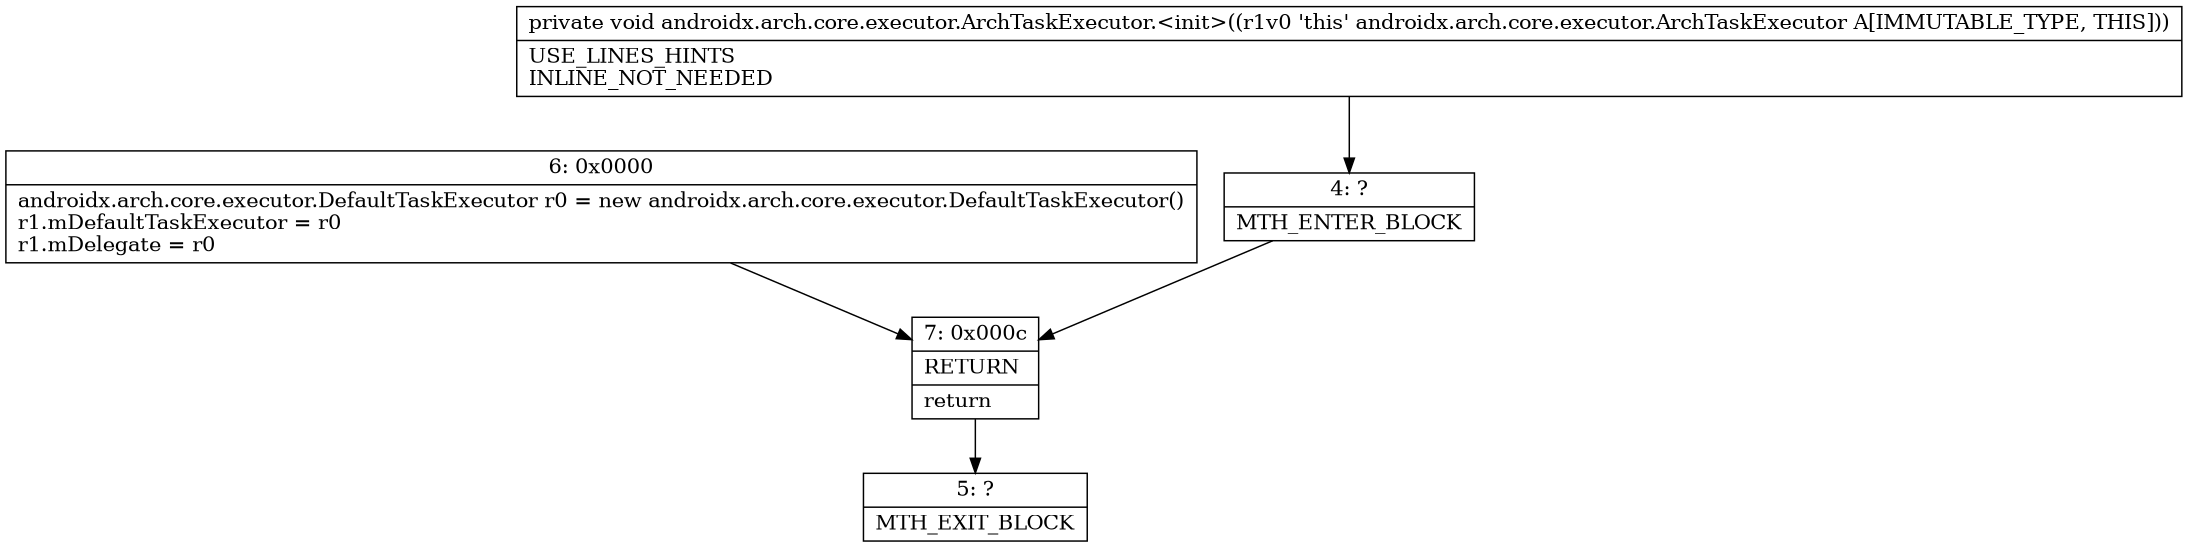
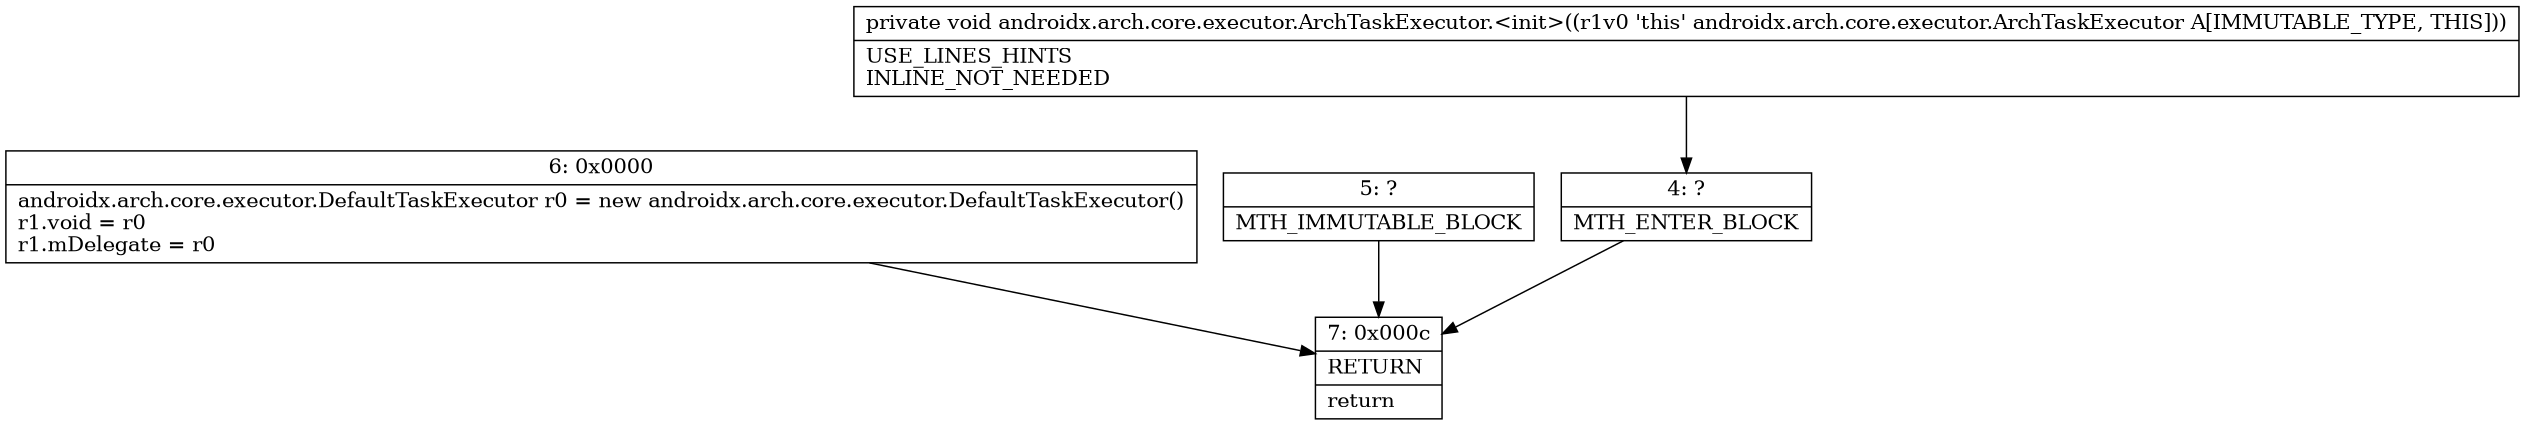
node "6: 0x0000": text "r1.mDefaultTaskExecutor = r0" -> "r1.void = r0"
edge "7: 0x000c" -> "5: ?": reversed
node "5: ?": text "MTH_EXIT_BLOCK" -> "MTH_IMMUTABLE_BLOCK"
